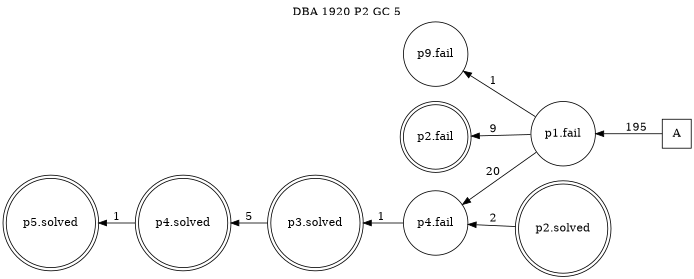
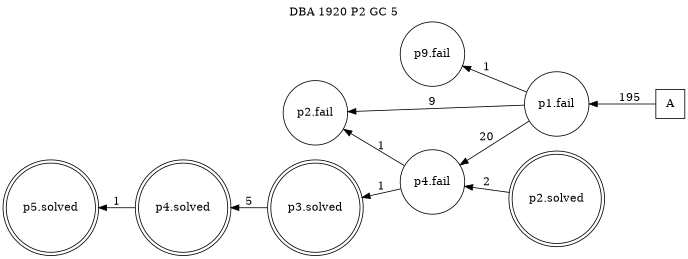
node "p2.fail": shape doublecircle -> circle
edge "p4.fail" -> "p2.fail": added, label "1"
